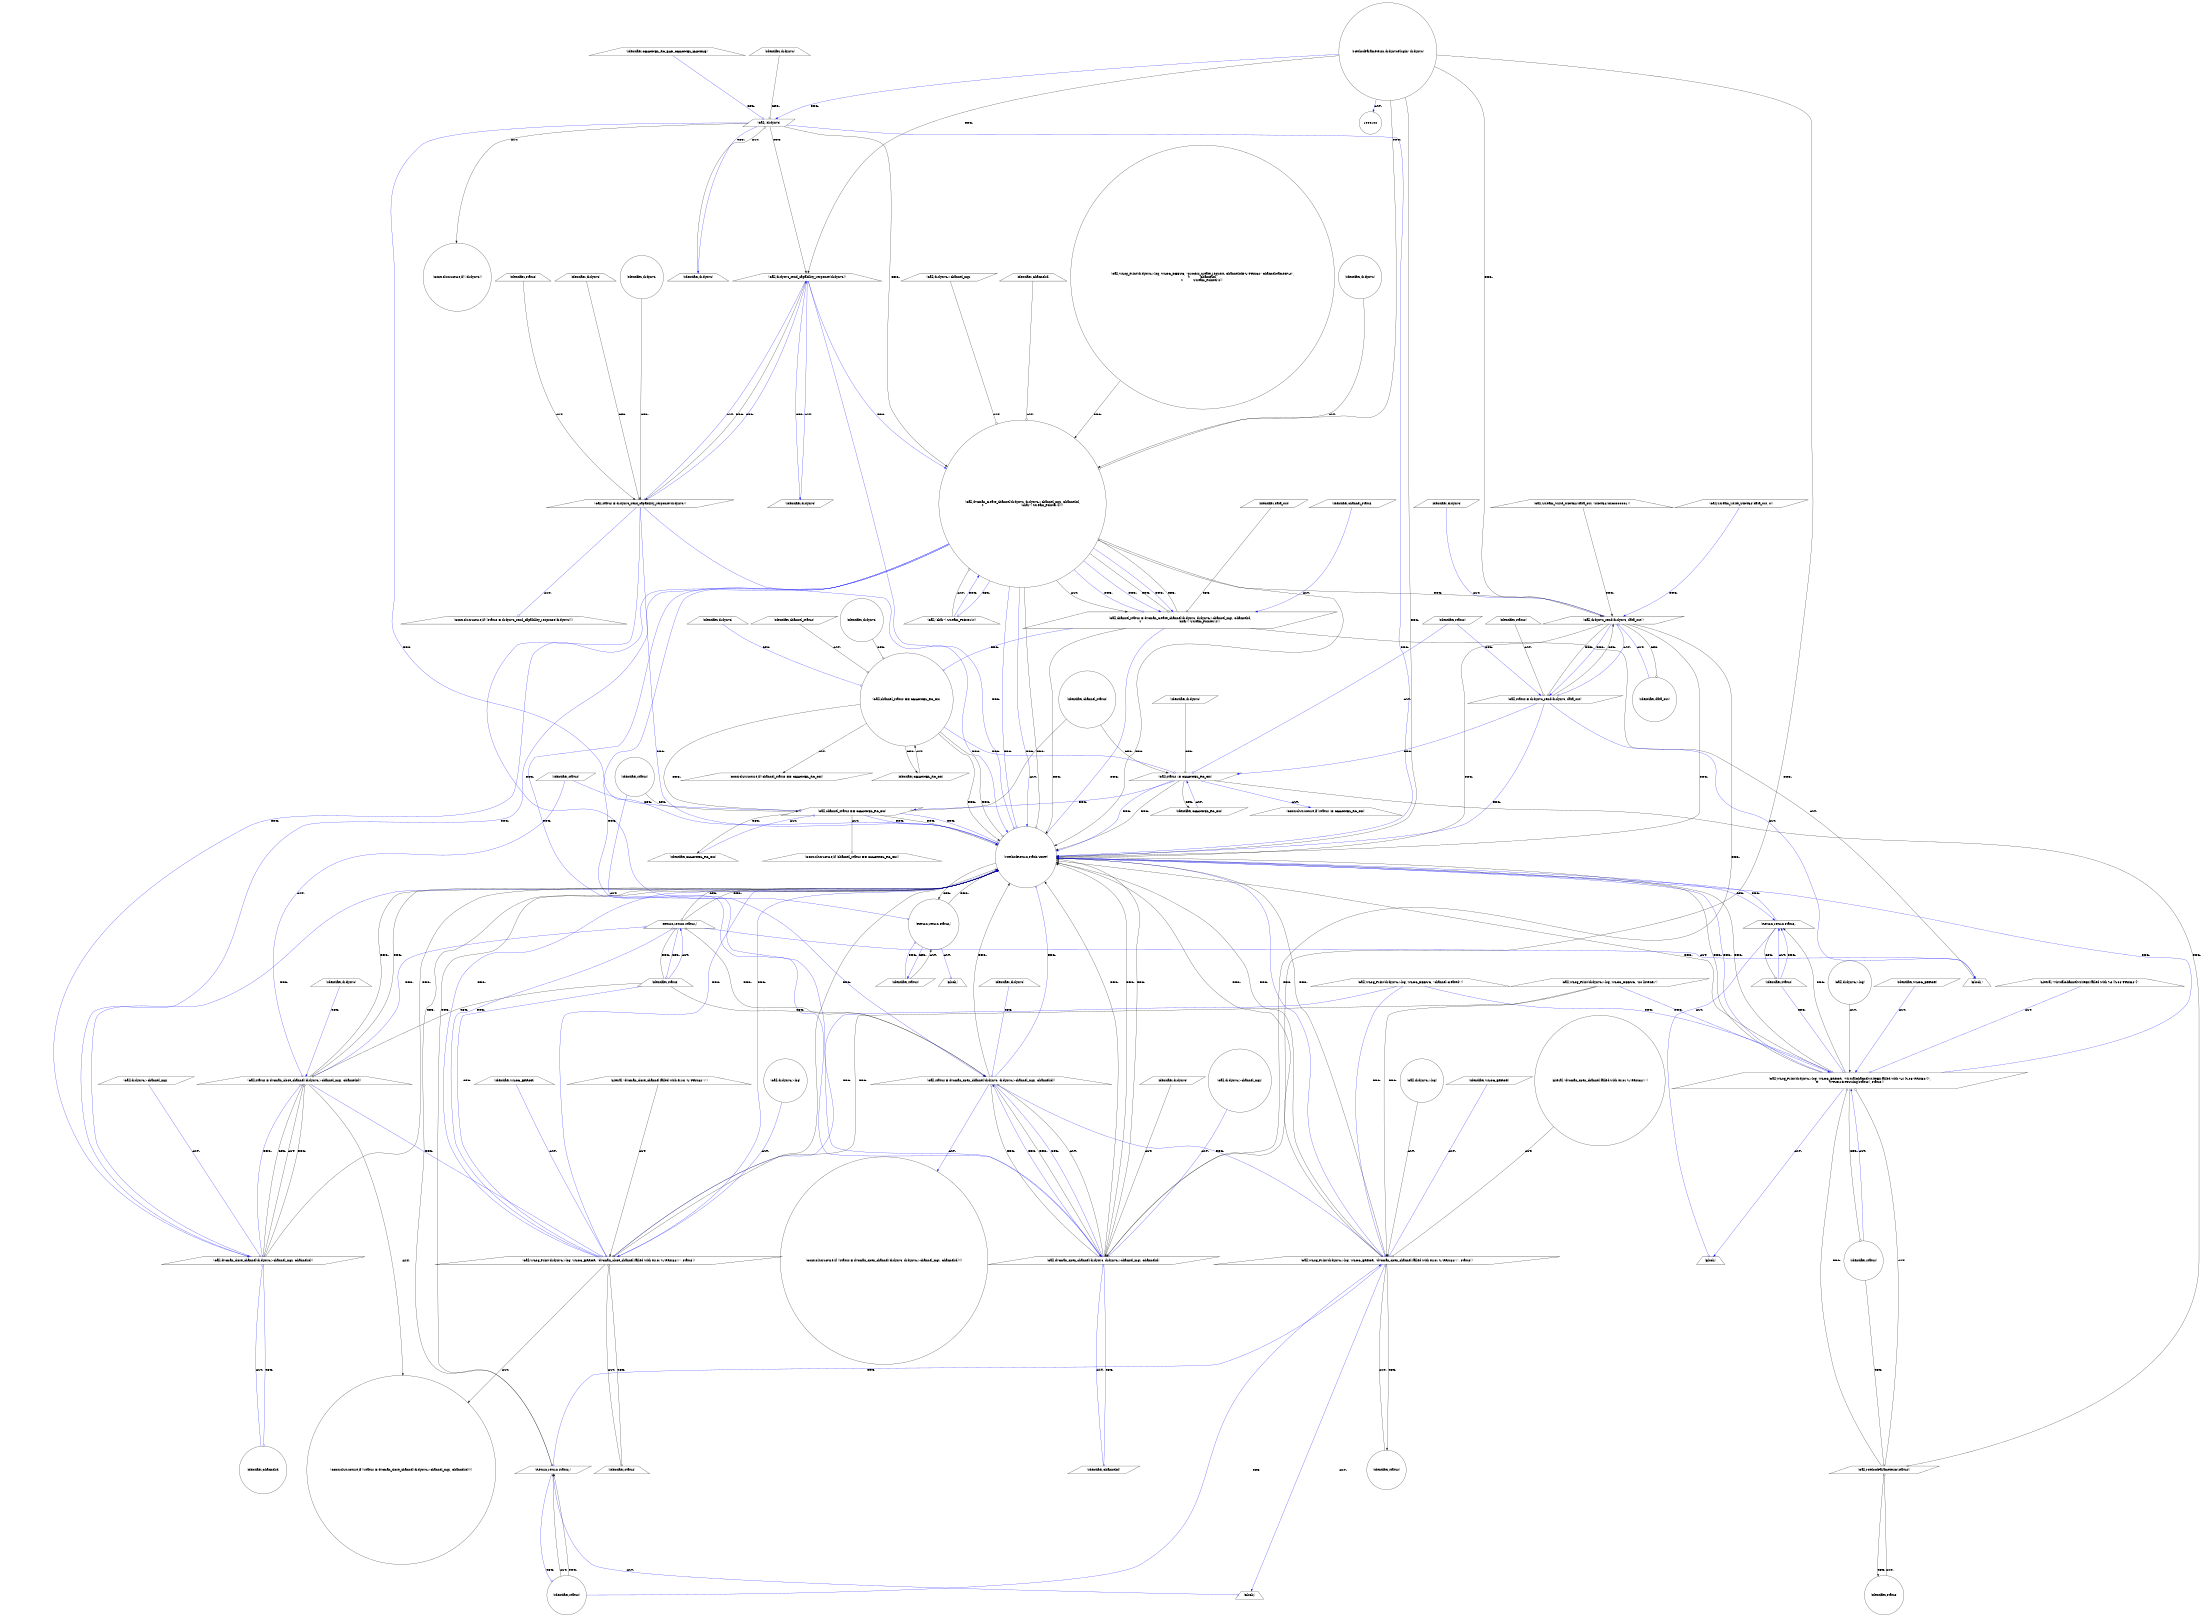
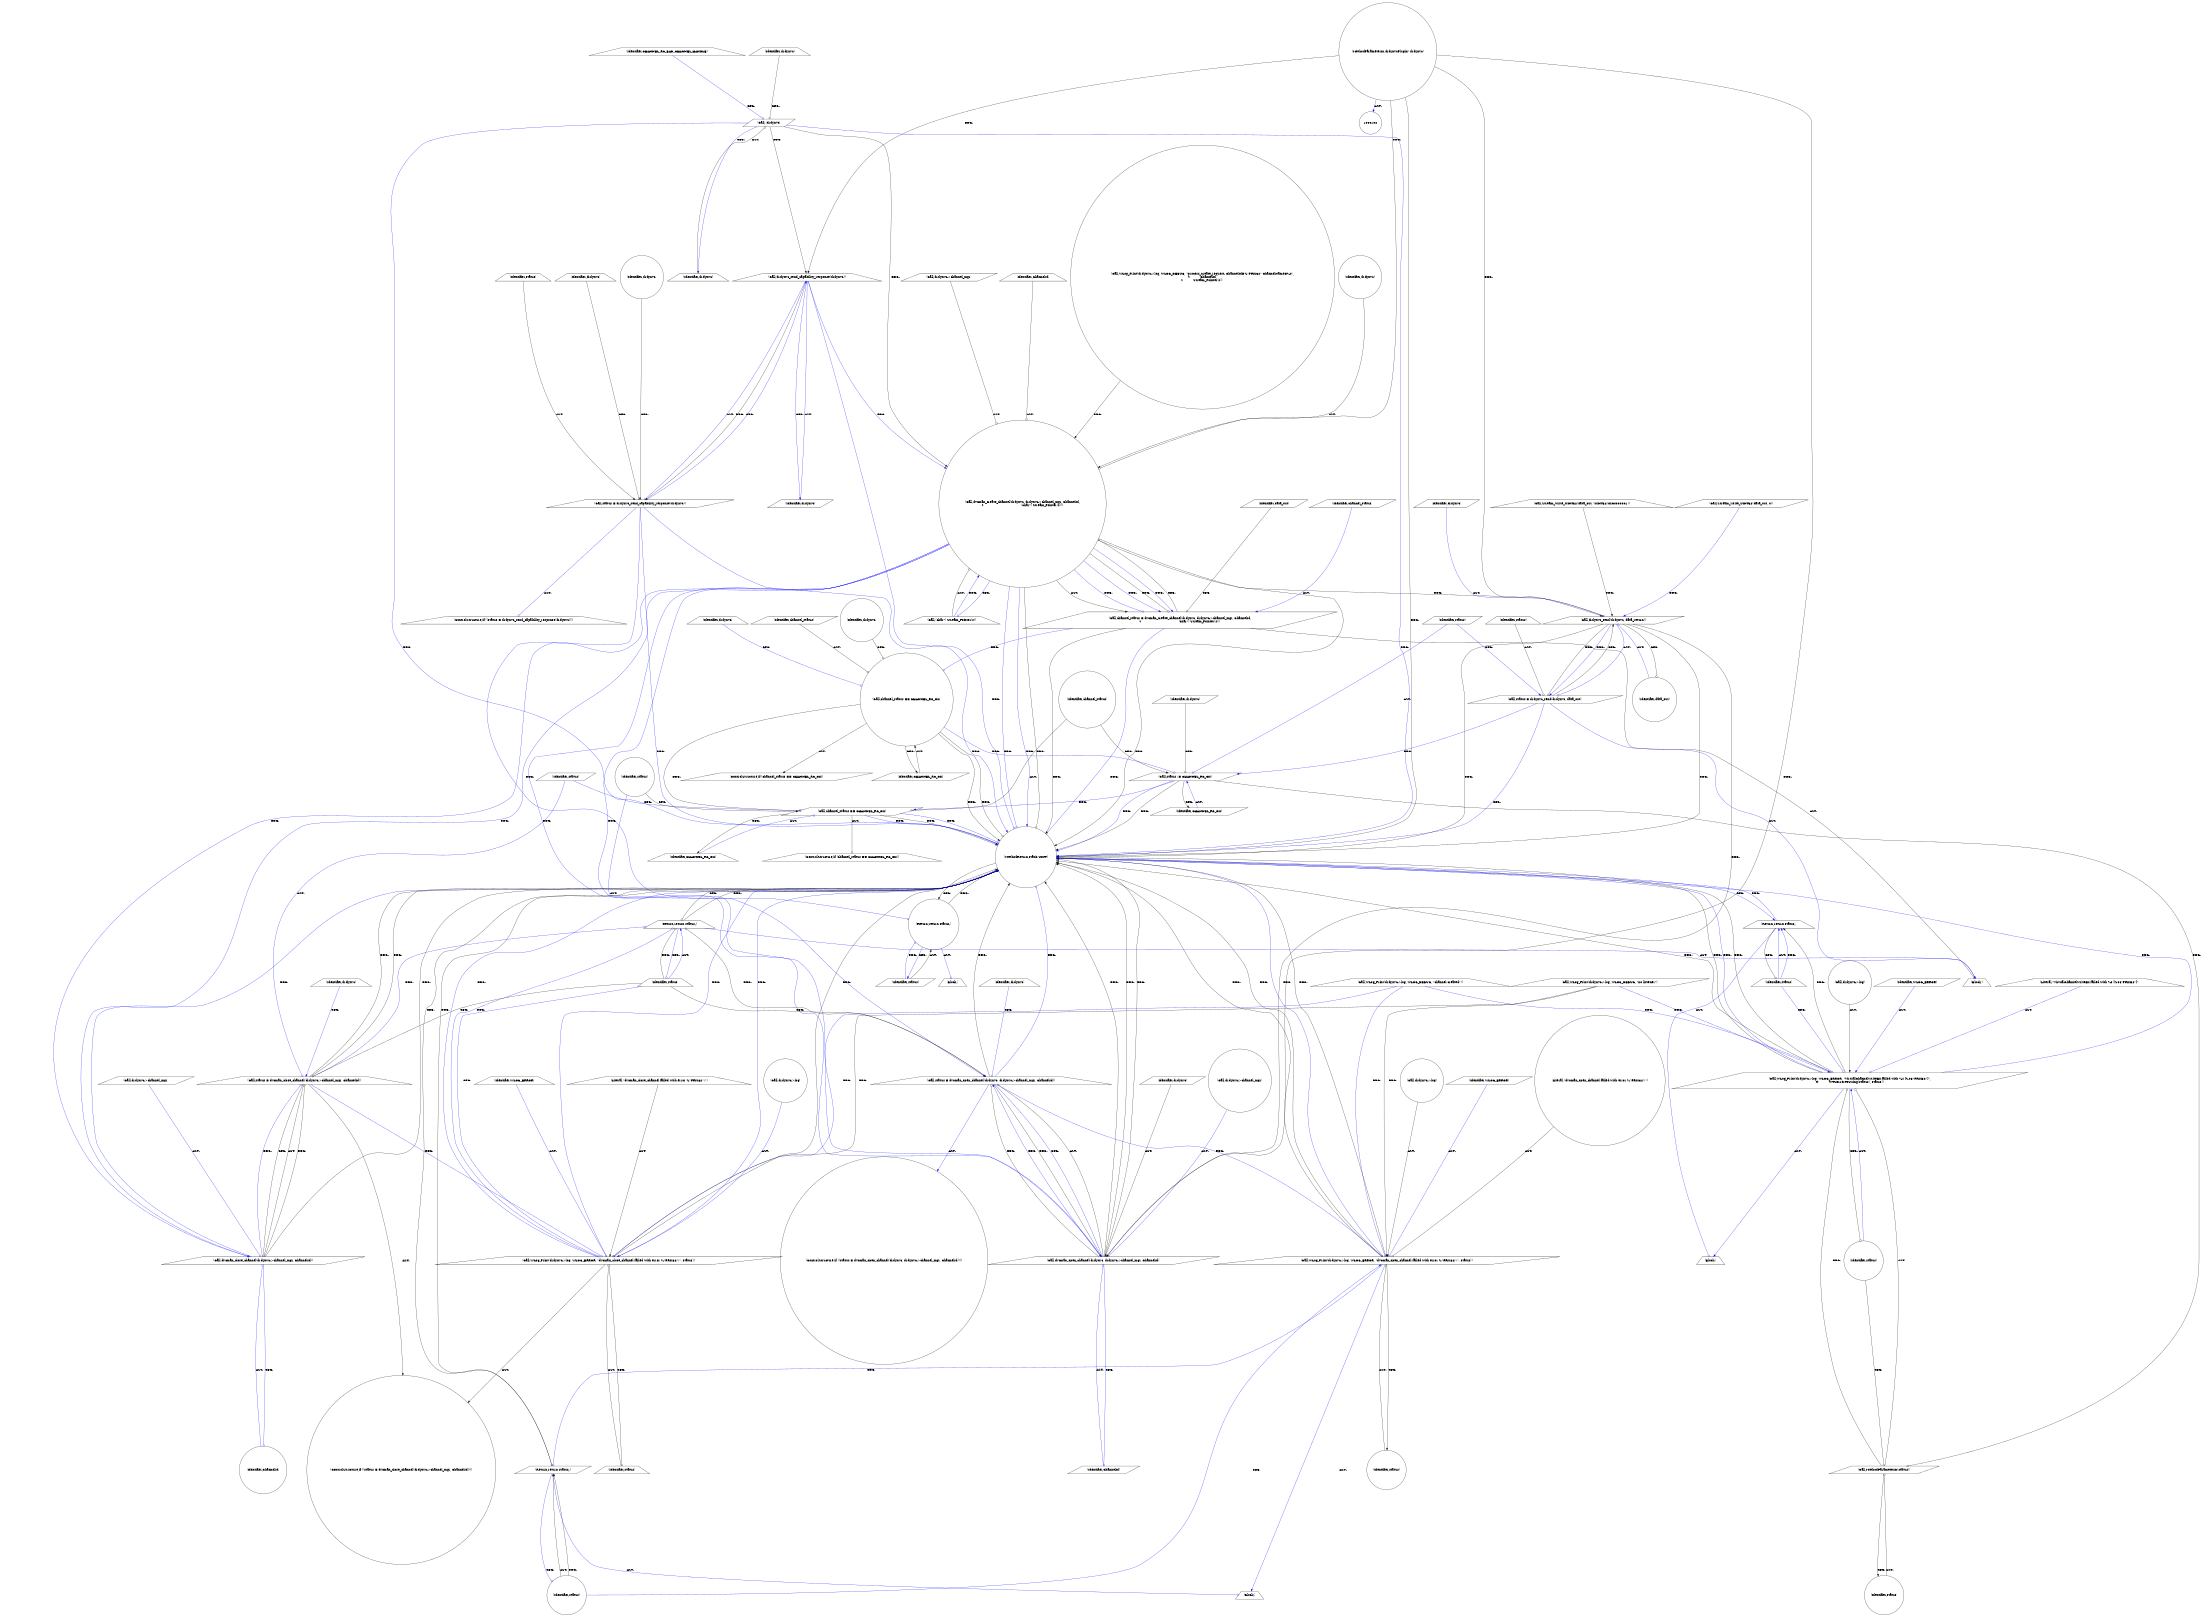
edge "(MethodParameterIn,drdynvcPlugin* drdynvc)" -> "(Call,!drdynvc)": removed, label "DDG:"
node "(ControlStructure,if (!drdynvc))": removed
node "(Call,drdynvc_send(drdynvc, data_out))": label "(Call,drdynvc_send(drdynvc, data_out))" -> "(Call,drdynvc_send(drdynvc, data_return))"
edge "(Call,status = drdynvc_send(drdynvc, data_out))" -> "(MethodReturn,static UINT)": label "DDG: " -> "CFG: "
node "(ControlStructure,if (status != CHANNEL_RC_OK))": removed
